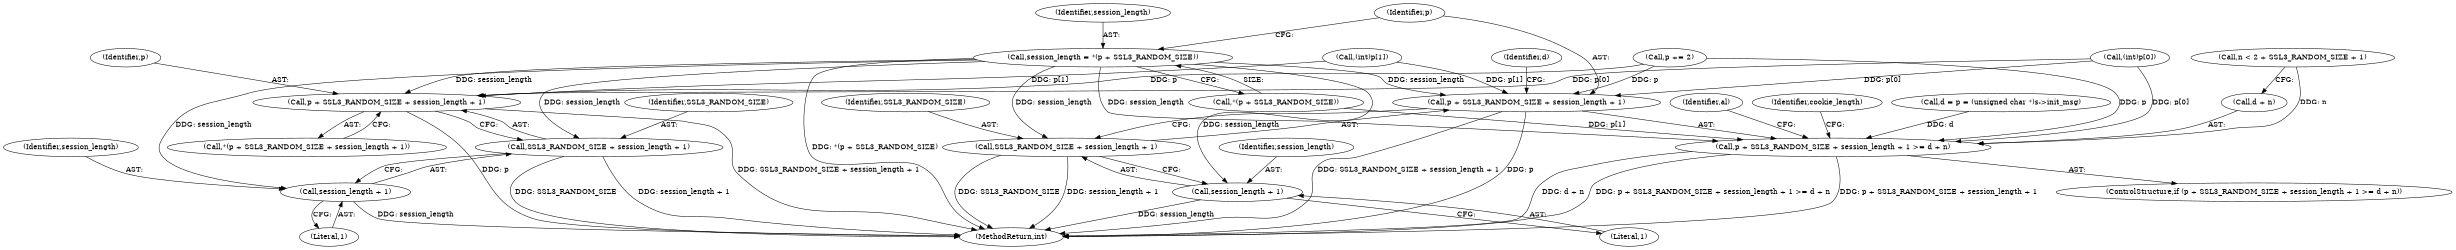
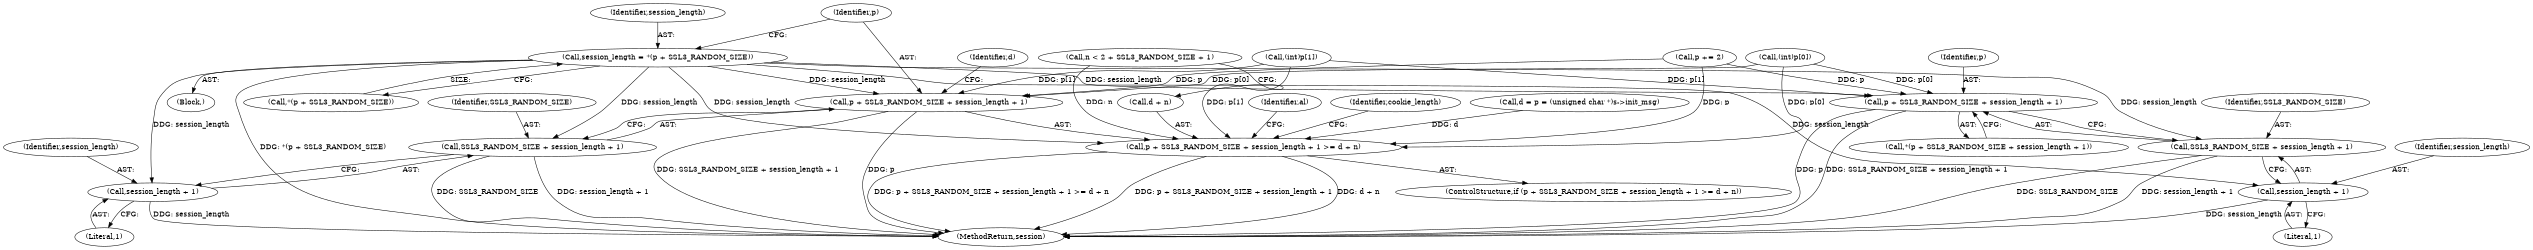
node "(Block,)": added
edge "(Call,*(p + SSL3_RANDOM_SIZE))" -> "(Call,p + SSL3_RANDOM_SIZE + session_length + 1 >= d + n)": now "(Call,(int)p[1])" -> "(Call,p + SSL3_RANDOM_SIZE + session_length + 1 >= d + n)"
node "(MethodReturn,int)": label "(MethodReturn,int)" -> "(MethodReturn,session)"
